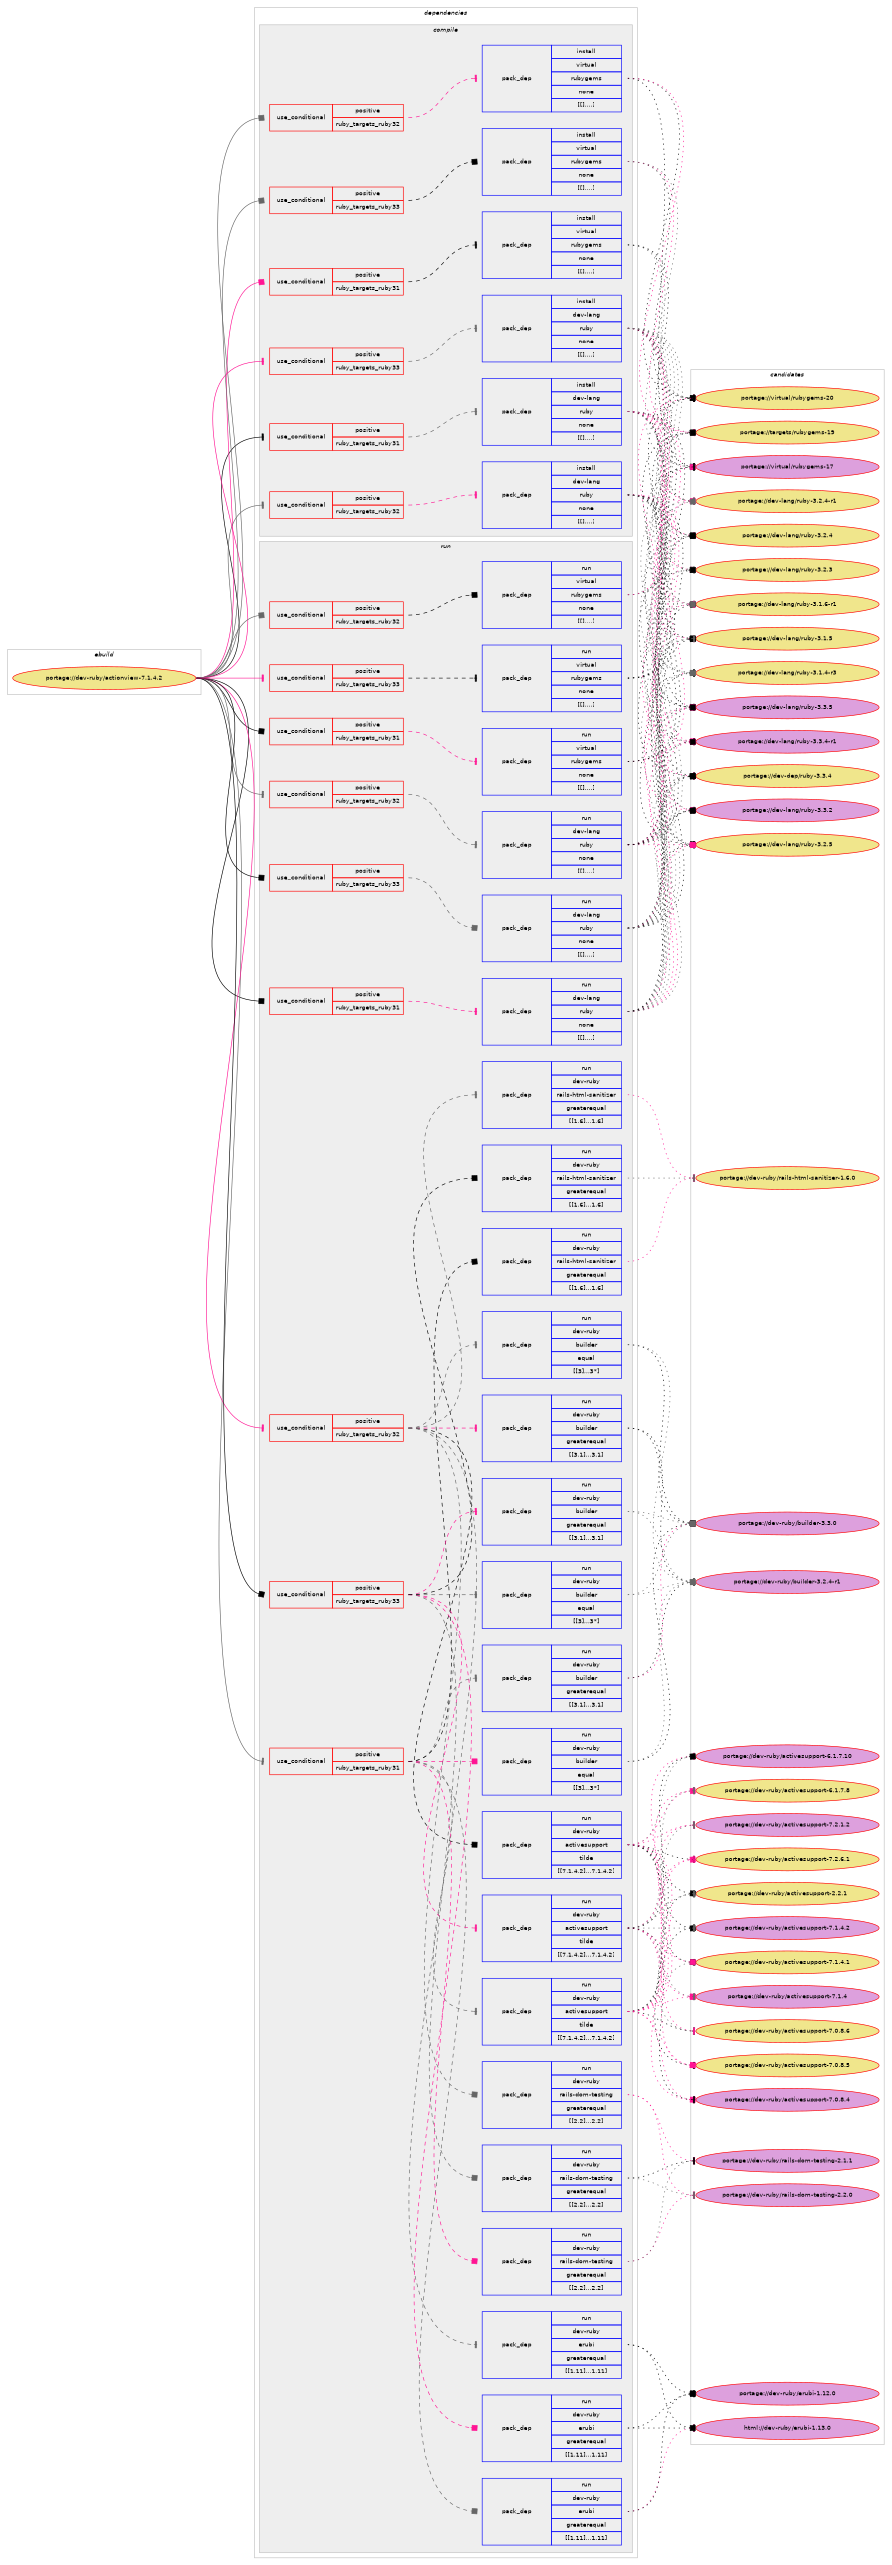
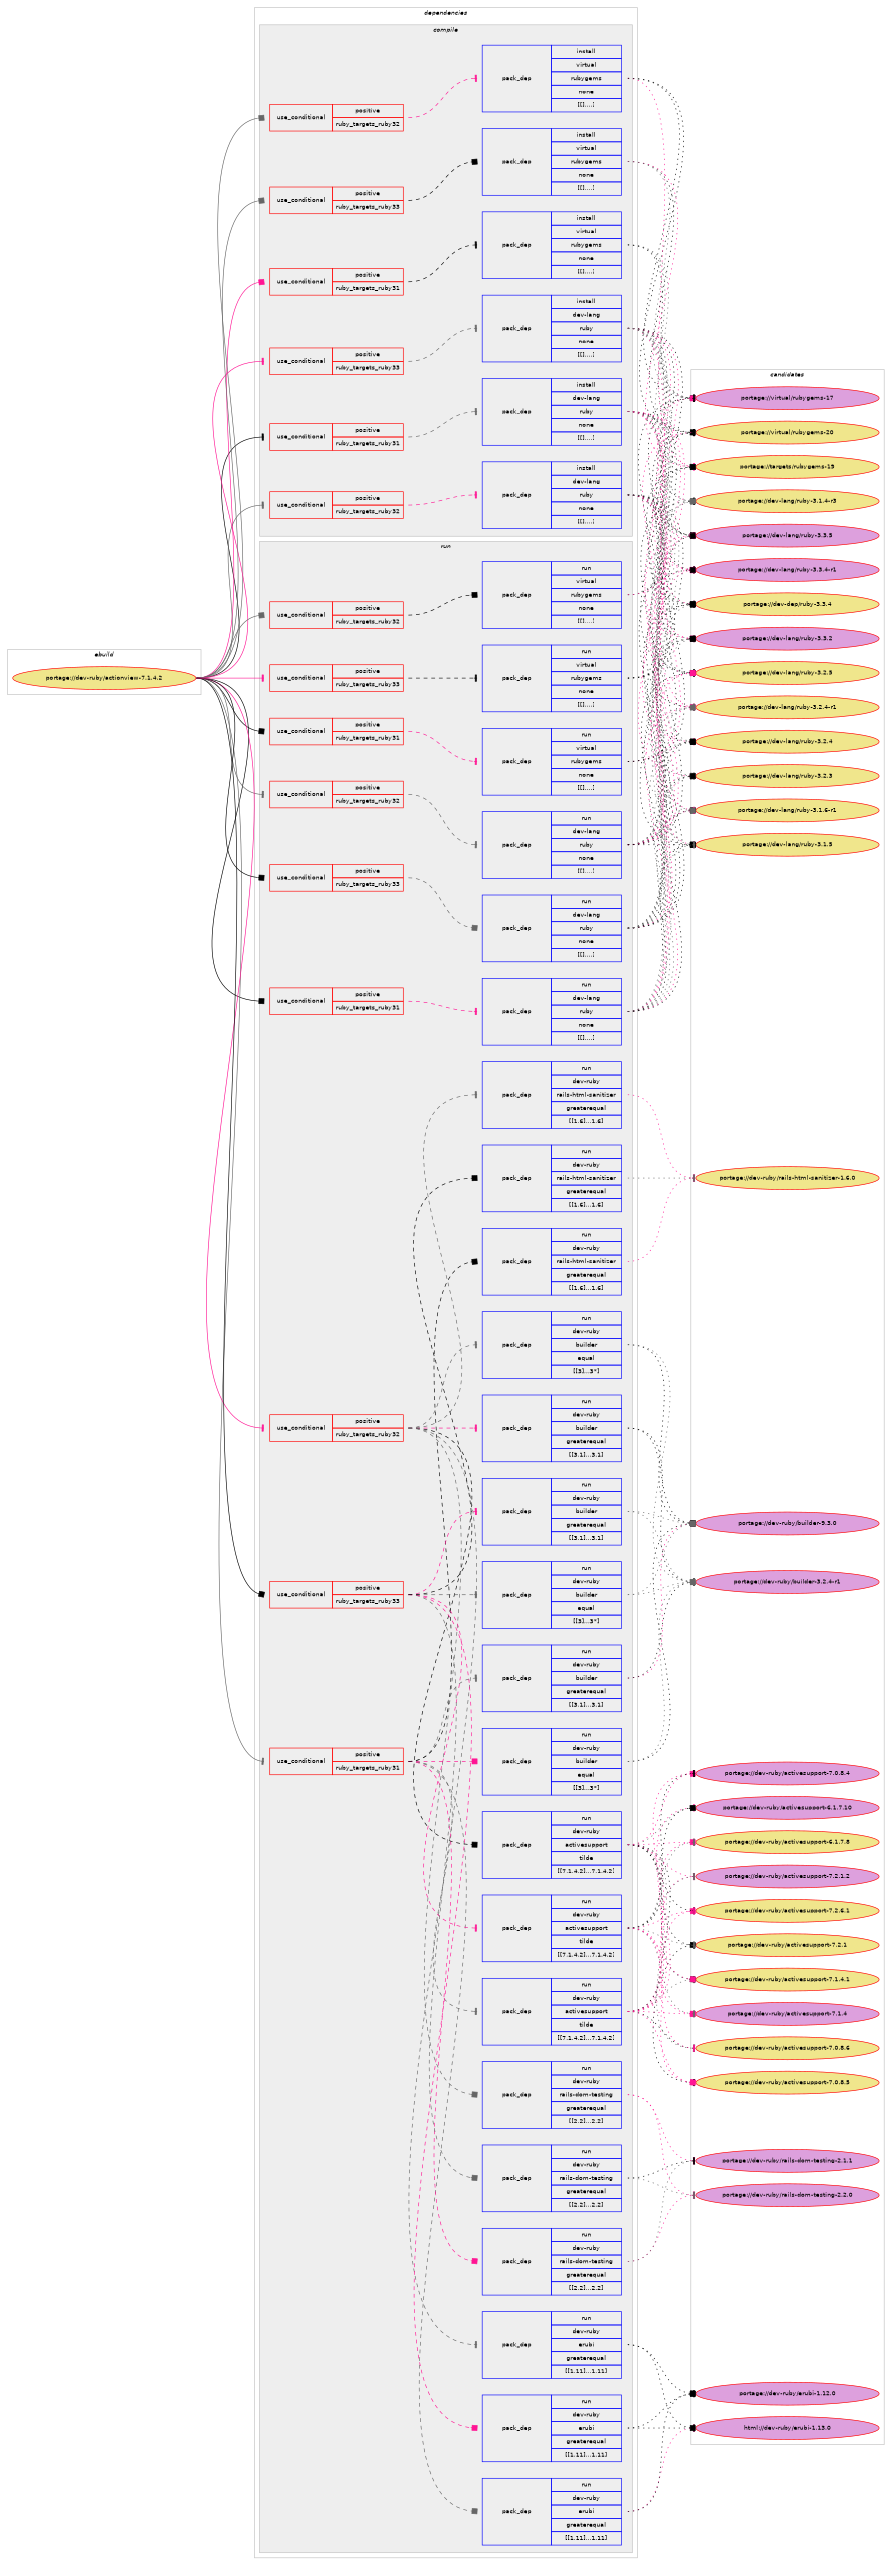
node "portage://dev-ruby/builder-3.3.0": label "portage://dev-ruby/builder-3.3.0" -> "portage://dev-ruby/builder-9.3.0"
node "portage://dev-ruby/activesupport-2.2.1": label "portage://dev-ruby/activesupport-2.2.1" -> "portage://dev-ruby/activesupport-7.2.1"
node "portage://dev-ruby/activesupport-7.1.4.2": removed
